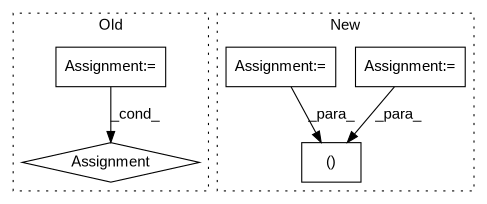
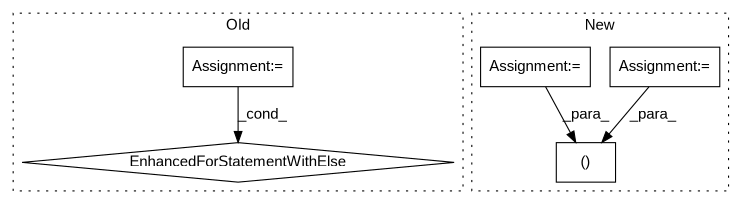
node "Assignment": label "Assignment" -> "EnhancedForStatementWithElse"
